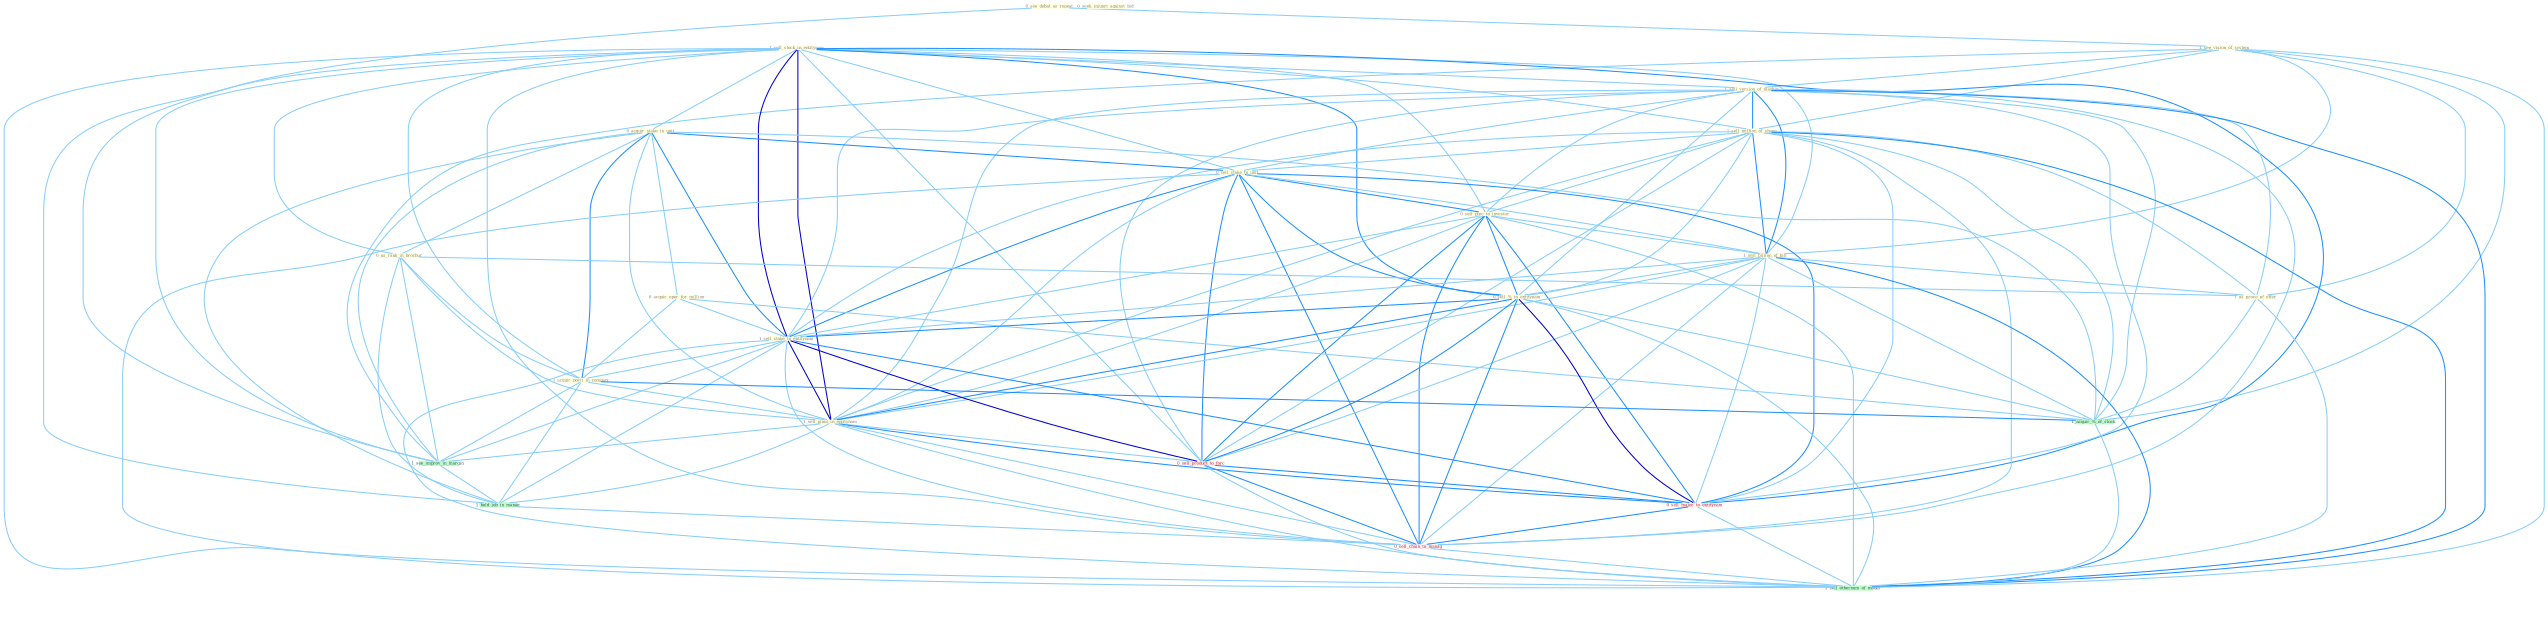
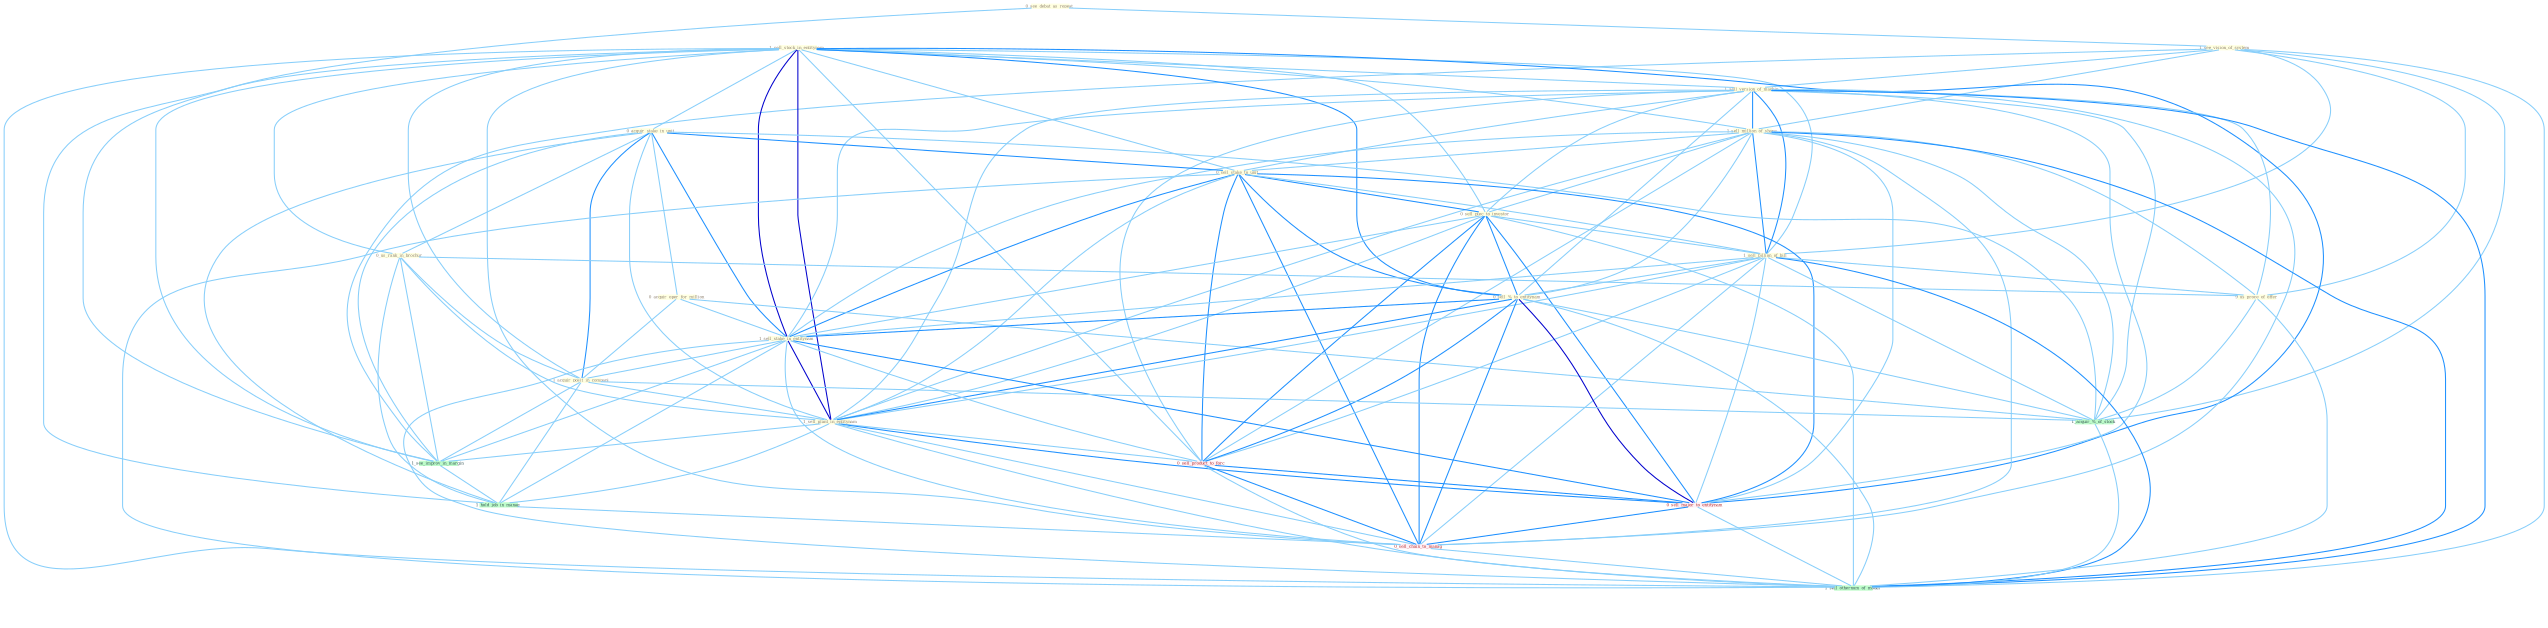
node "0_seek_injunct_against_bid": removed
node "1_us_proce_of_offer": label "1_us_proce_of_offer" -> "9_us_proce_of_offer"
edge "1_acquir_posit_in_compani" -- "1_acquir_%_of_stock": color #1e90ff -> #87cefa
edge "1_sell_stake_in_entitynam" -- "0_sell_product_to_forc": color #0000cd -> #87cefa
